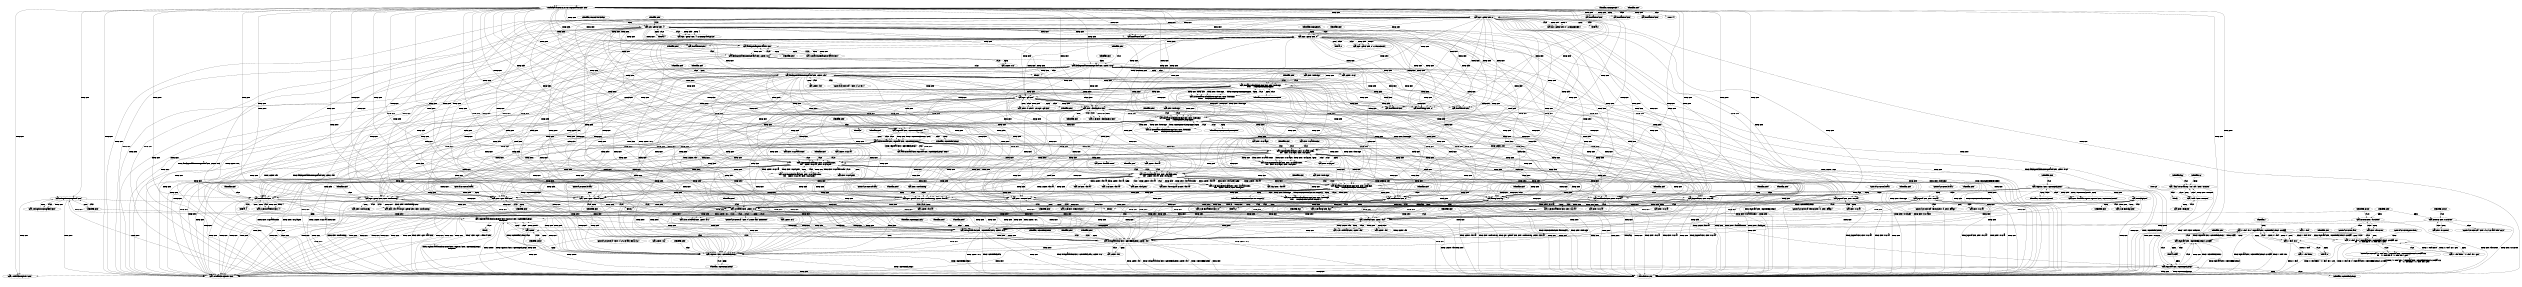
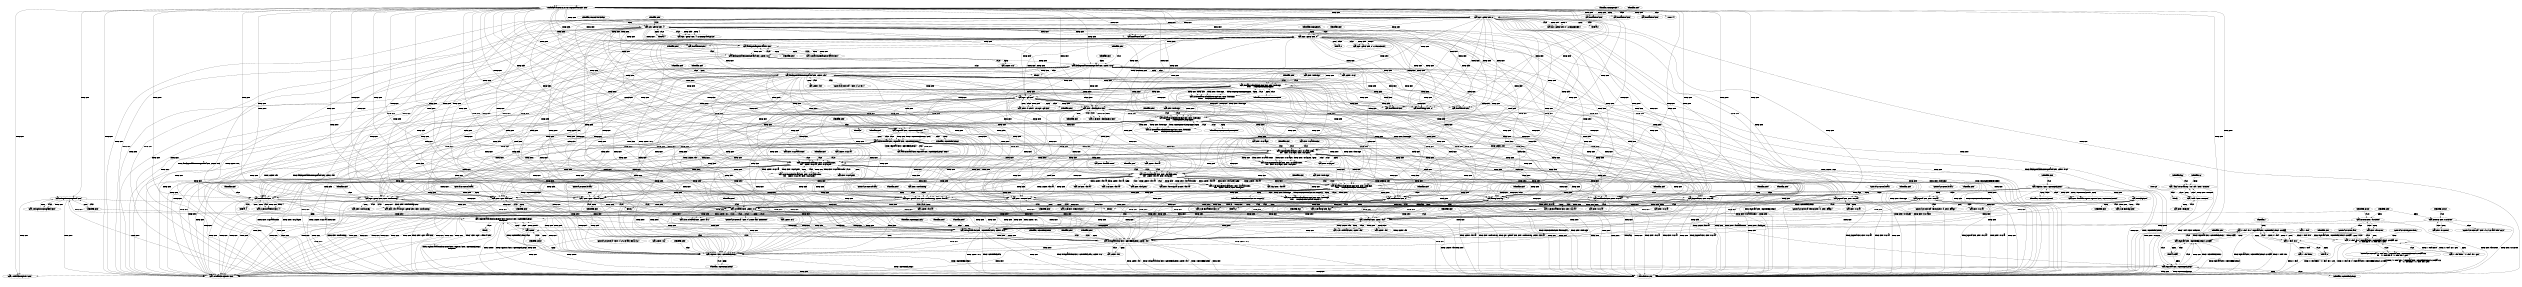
edge "(Call,fetch_possible_mmx_operand(ctxt, &ctxt->src))" -> "(Call,&ctxt->src2)": now "(Call,fetch_possible_mmx_operand(ctxt, &ctxt->src))" -> "(Call,fetch_possible_mmx_operand(ctxt, &ctxt->src2))"
edge "(Call,em_xchg(ctxt))" -> "(MethodReturn,int)": removed, label "DDG: ctxt"
